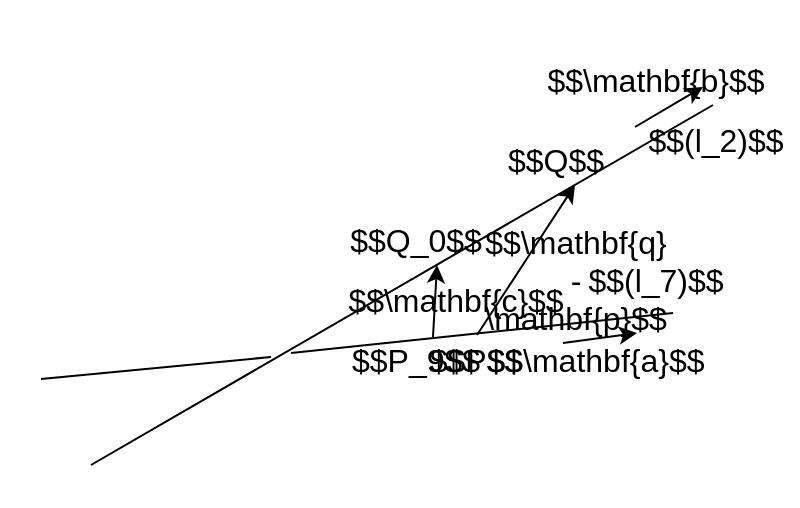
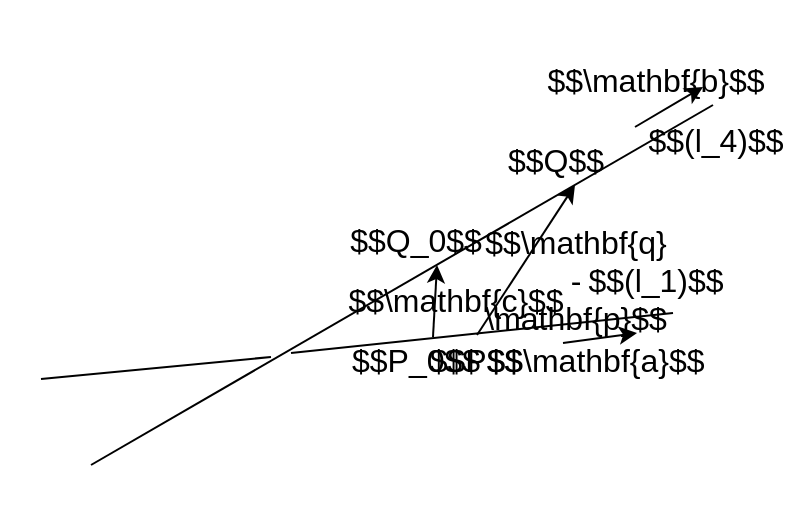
node "$$(l_2)$$": label "$$(l_2)$$" -> "$$(l_4)$$"
node "$$(l_7)$$": label "$$(l_7)$$" -> "$$(l_1)$$"
node "$$P_9$$": label "$$P_9$$" -> "$$P_0$$"
